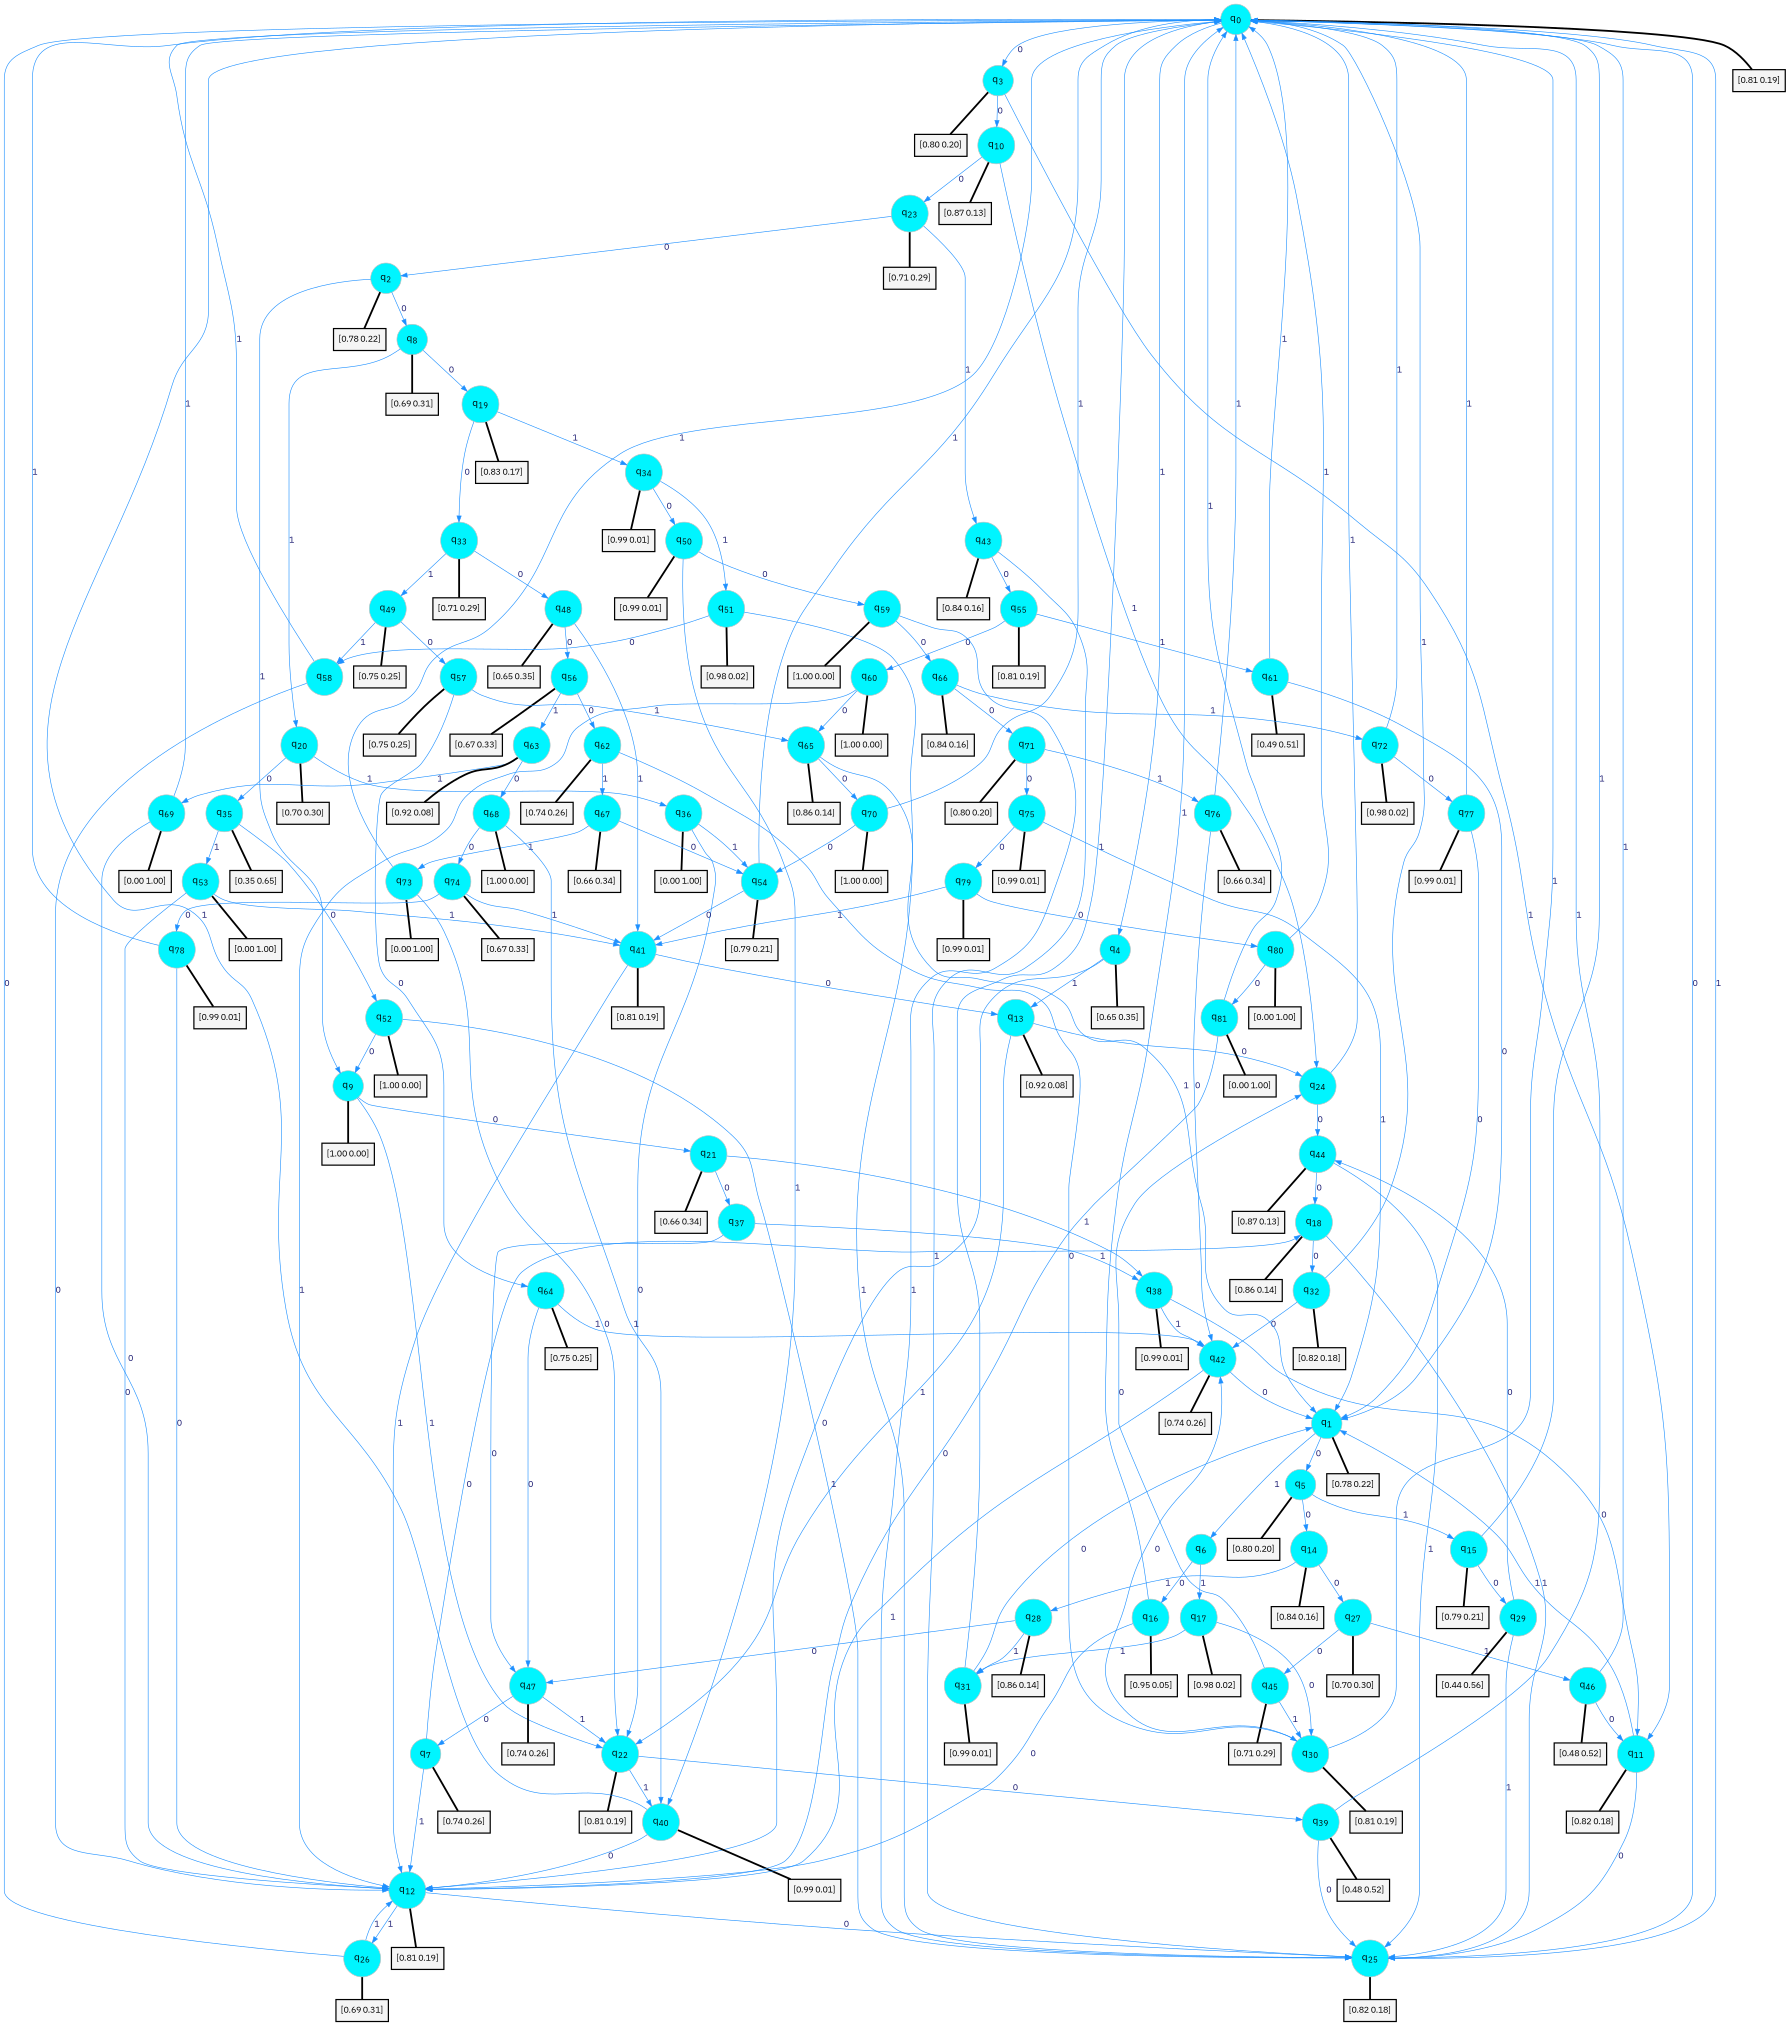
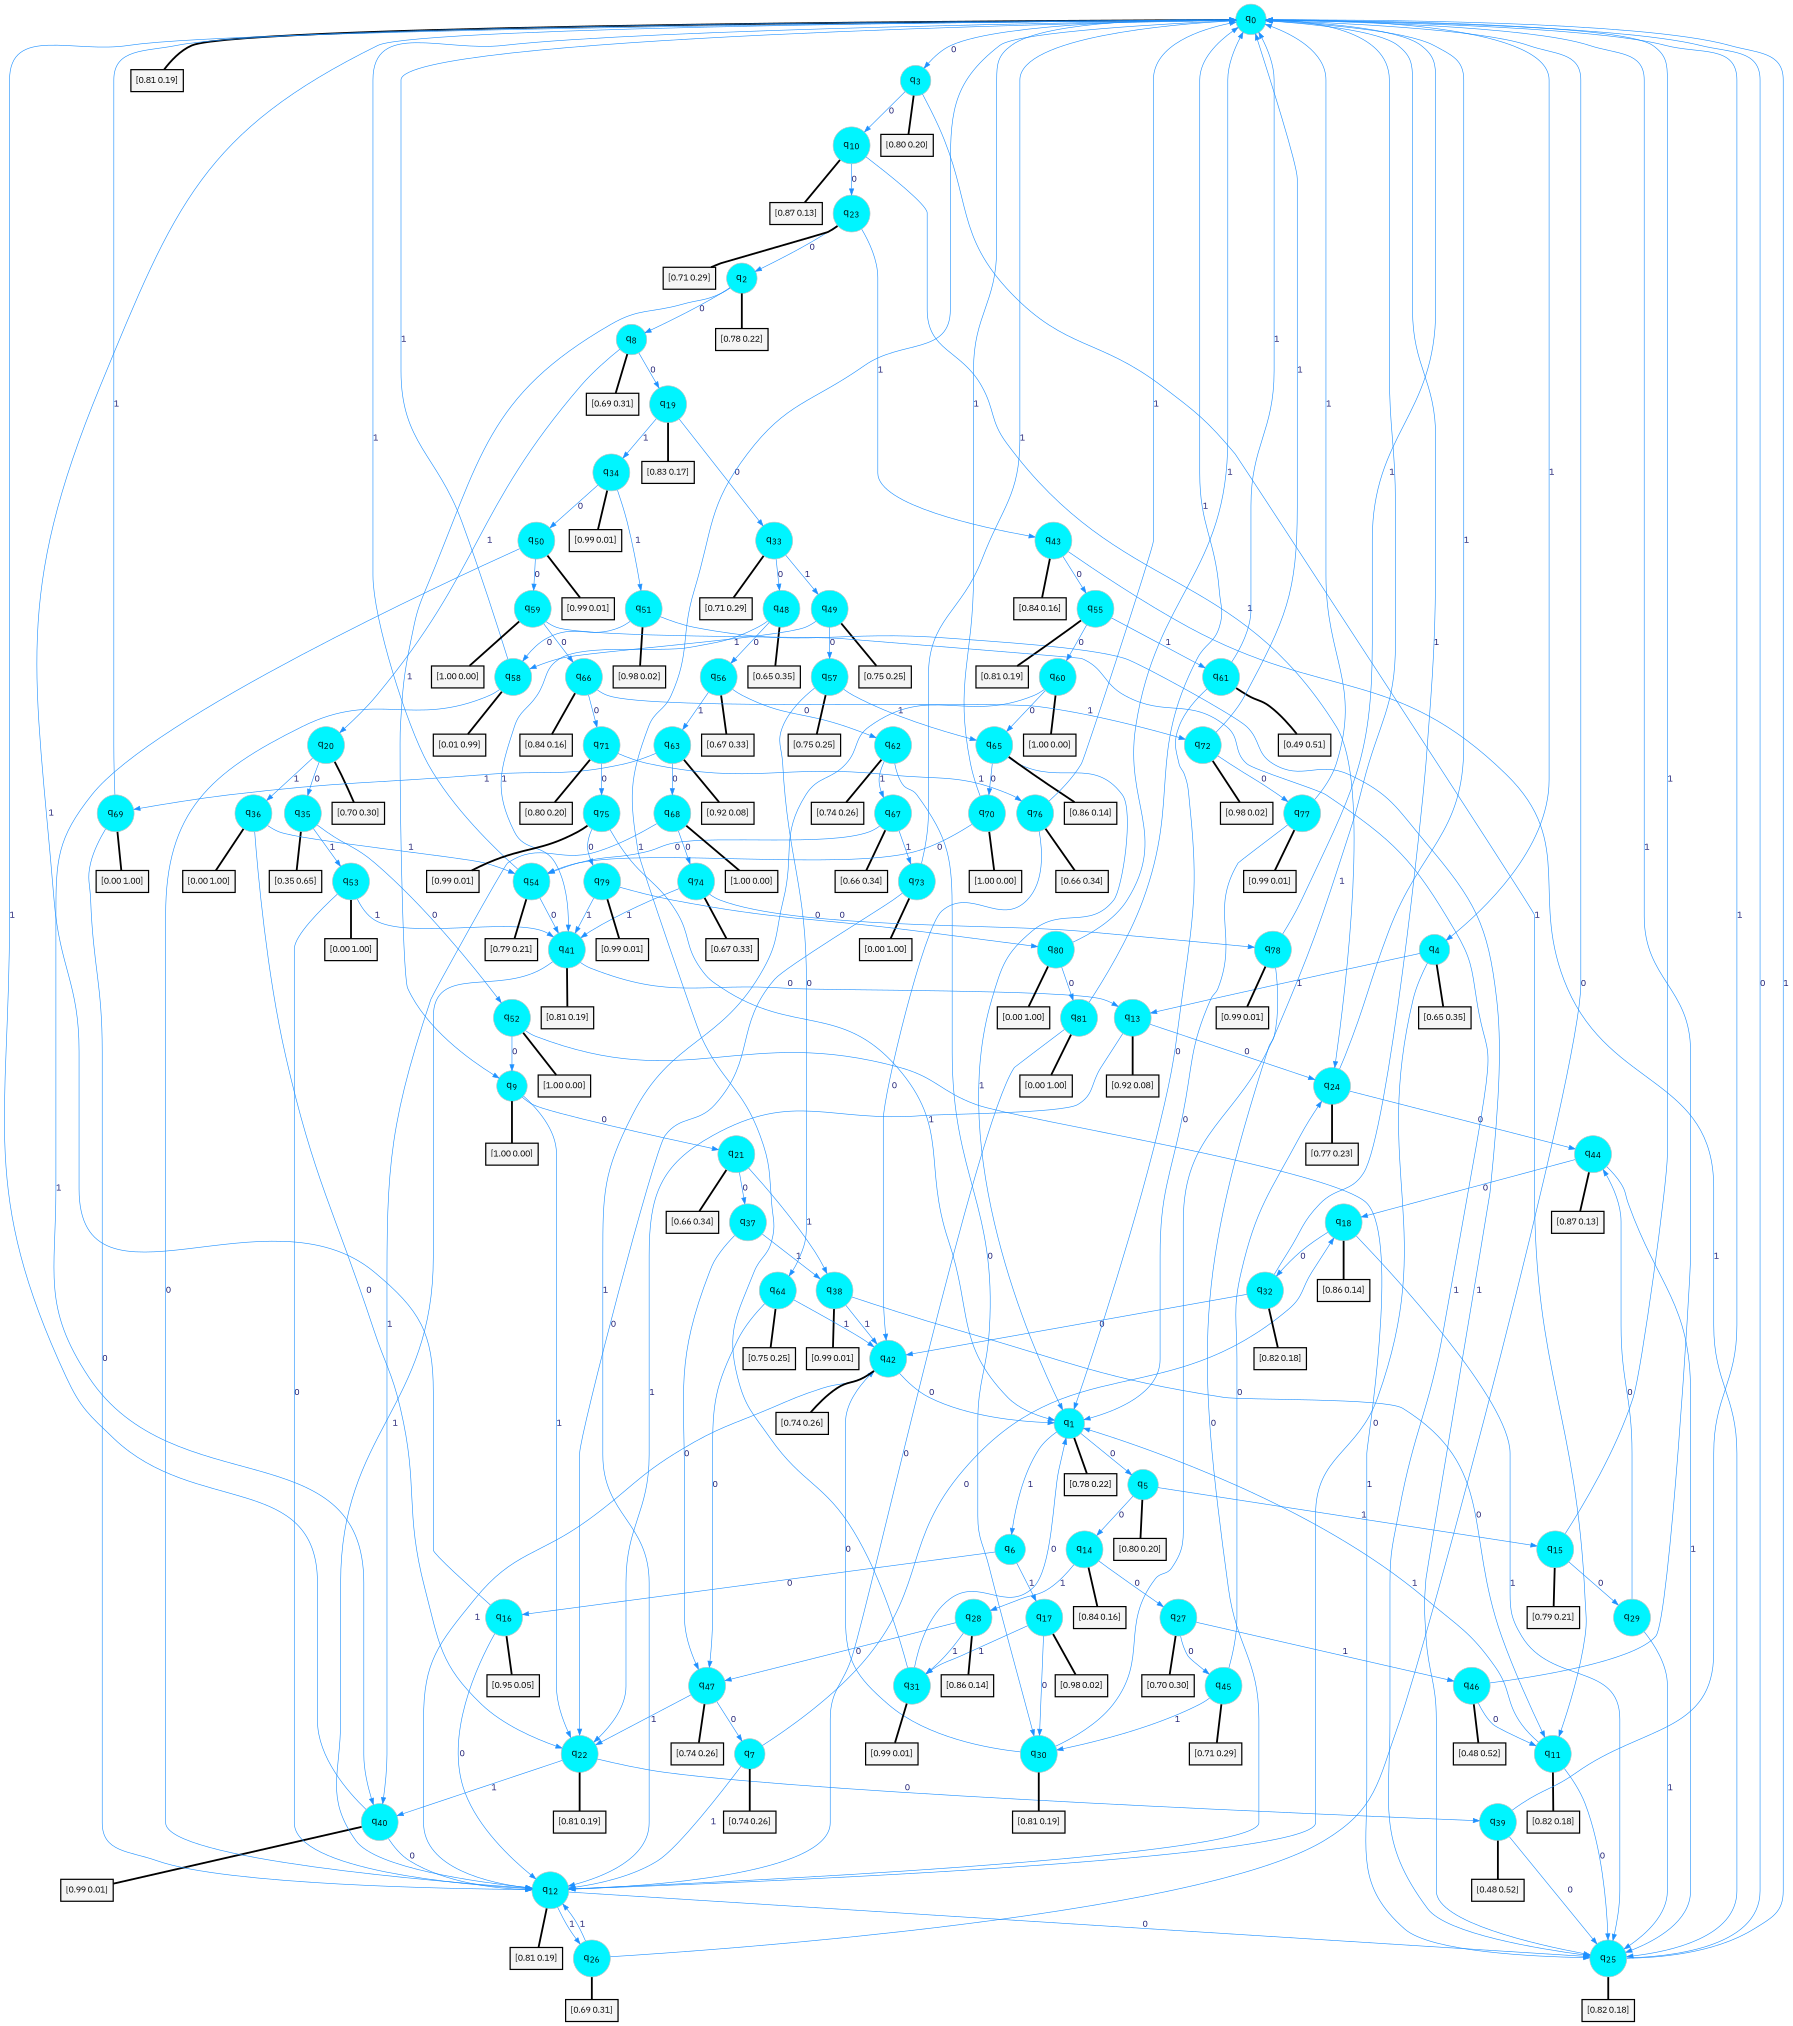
node "[0.01 0.99]": added
node "[0.77 0.23]": added
node "[0.44 0.56]": removed
